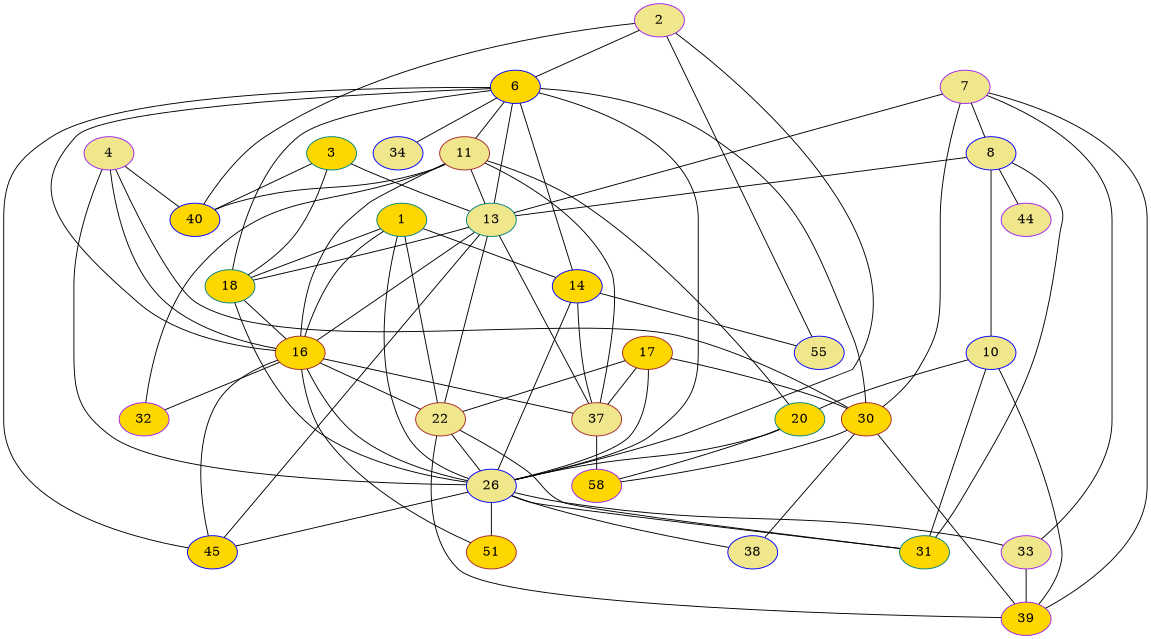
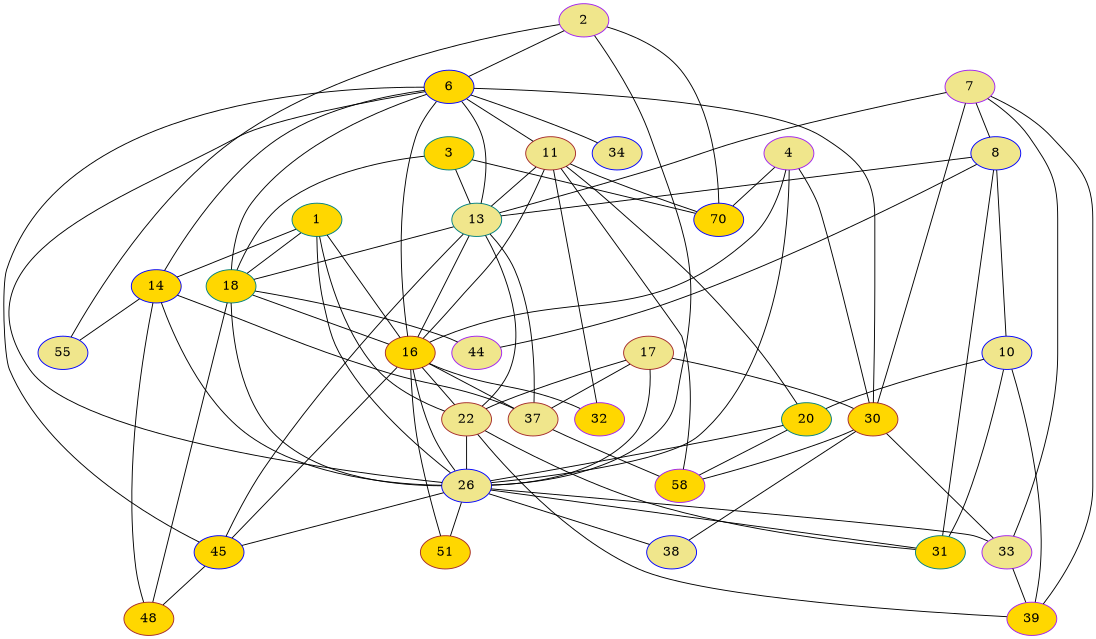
node "40": label "40" -> "70"
edge "11" -- "37": now "11" -- "58"
edge "18" -- "44": added
node "17": fillcolor gold -> khaki
edge "30" -- "39": now "30" -- "33"
node "48": added
